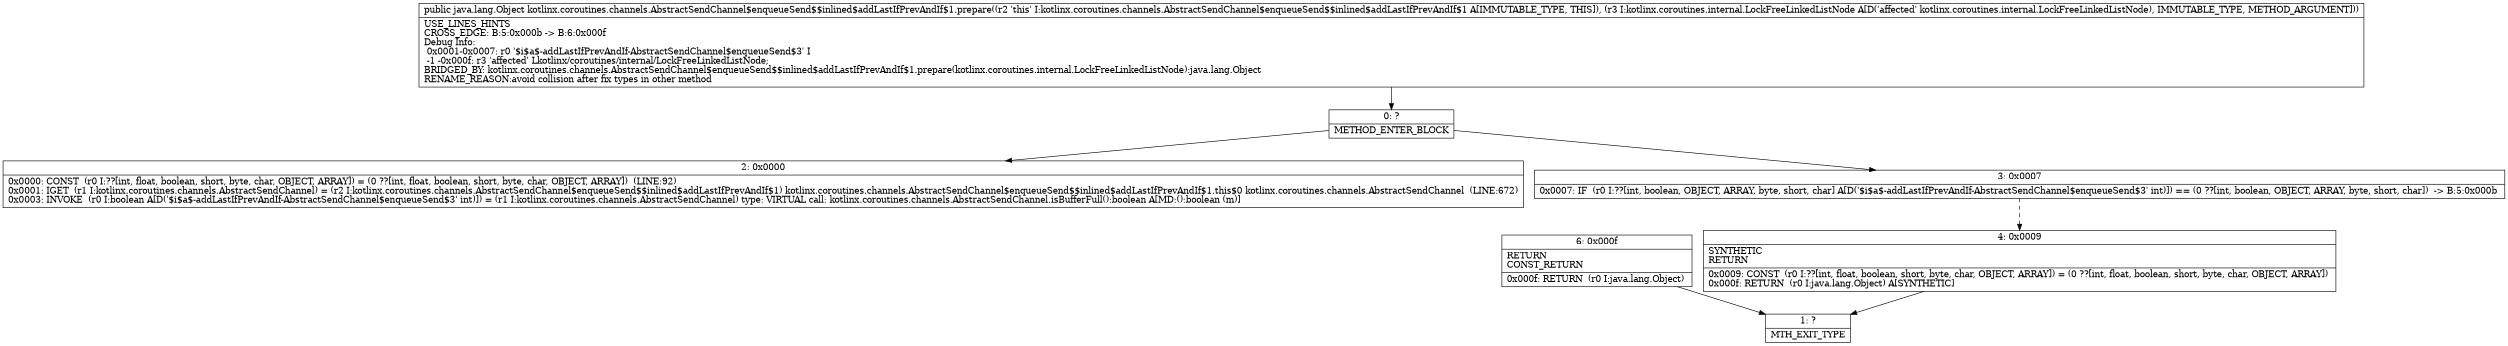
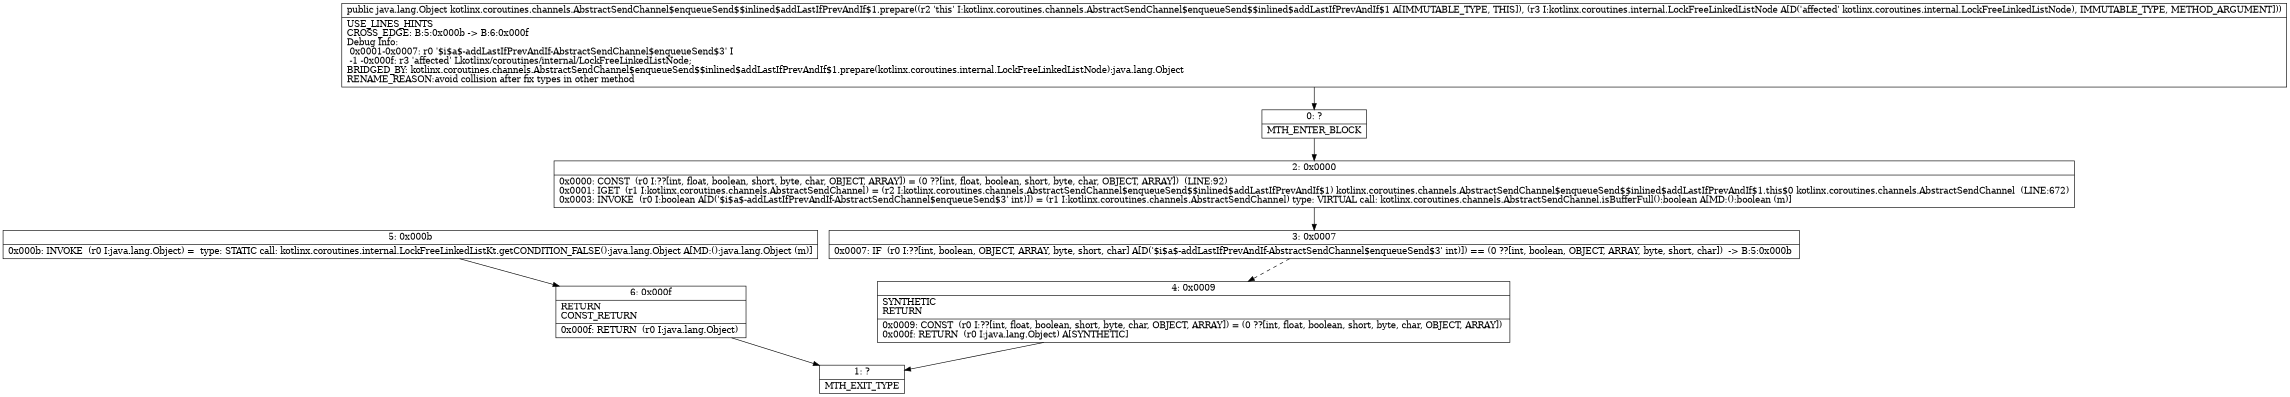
node "0: ?": text "METHOD_ENTER_BLOCK" -> "MTH_ENTER_BLOCK"
edge "0: ?" -> "3: 0x0007": now "2: 0x0000" -> "3: 0x0007"
node "5: 0x000b": added
